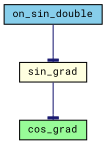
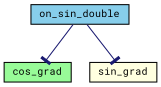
edge "sin_grad" -> "cos_grad": now "on_sin_double" -> "cos_grad"
